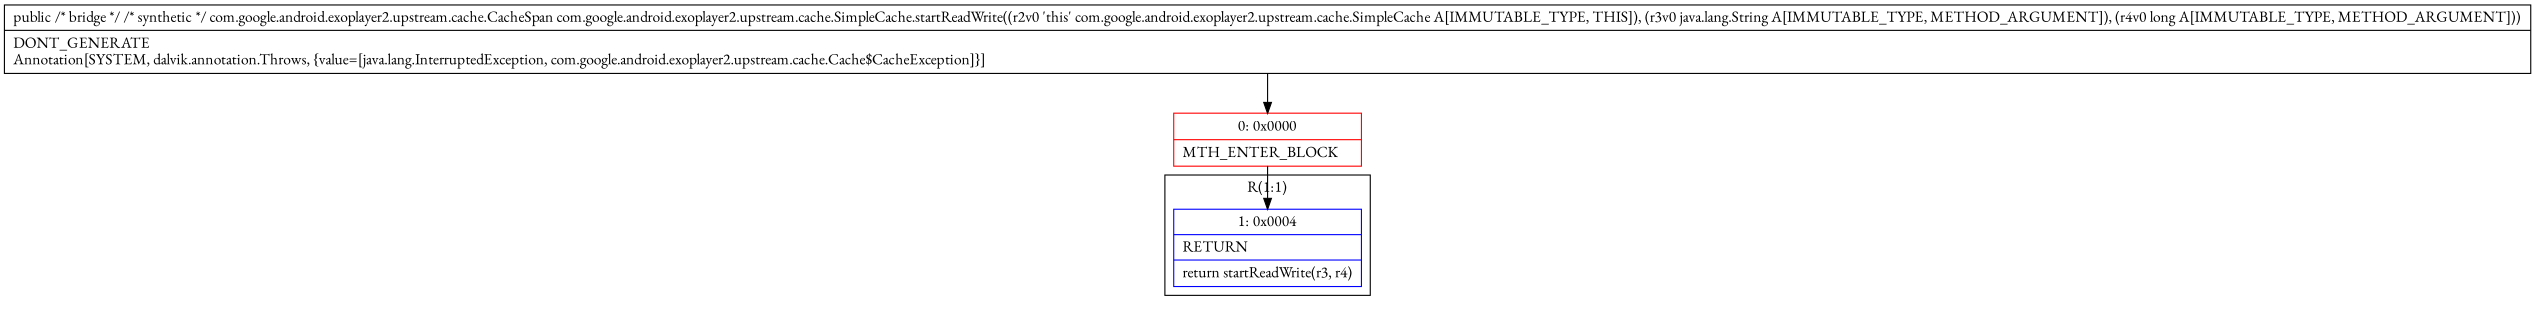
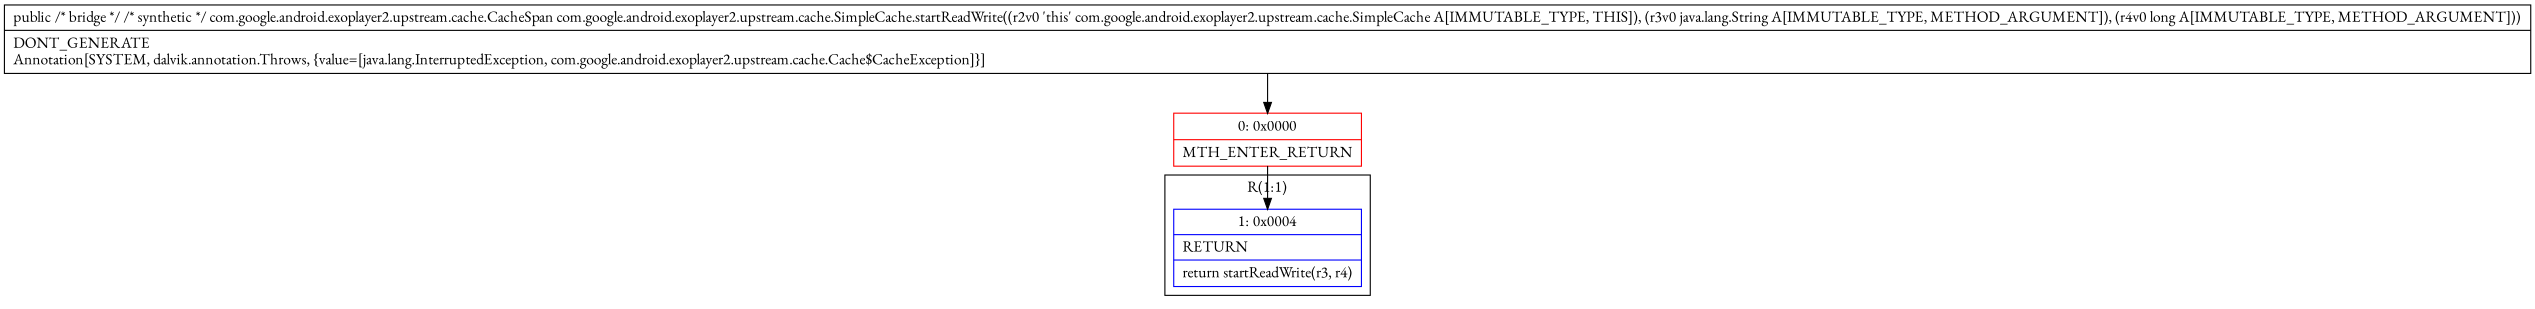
node "0: 0x0000": text "MTH_ENTER_BLOCK" -> "MTH_ENTER_RETURN"
